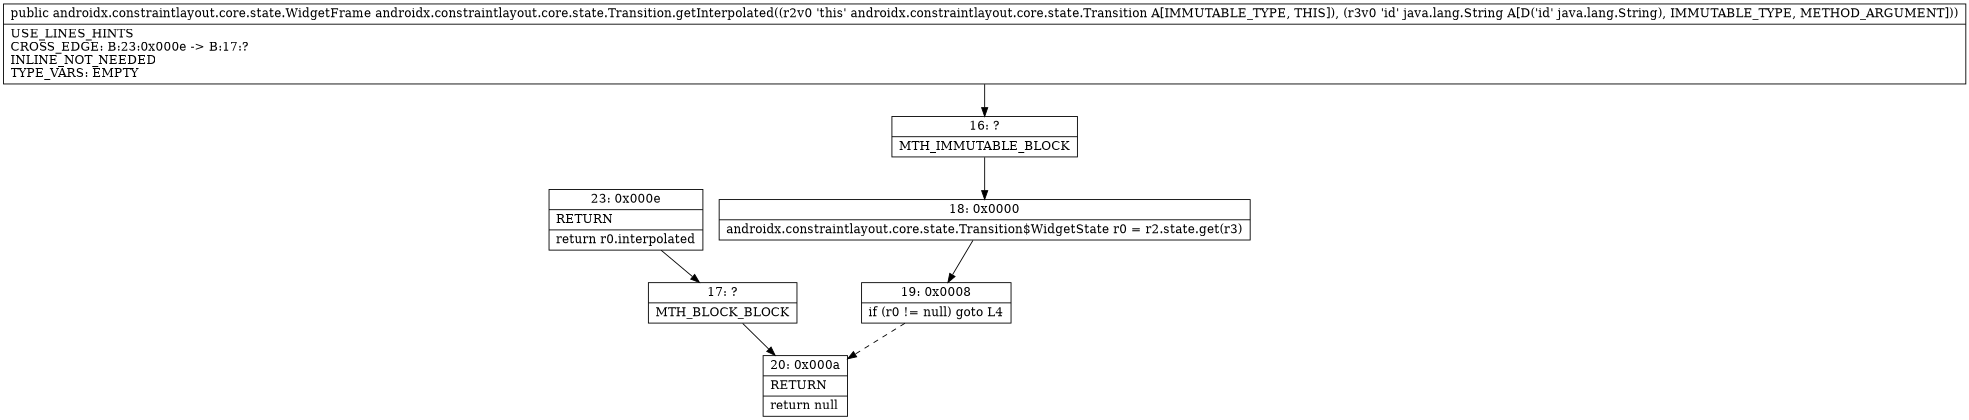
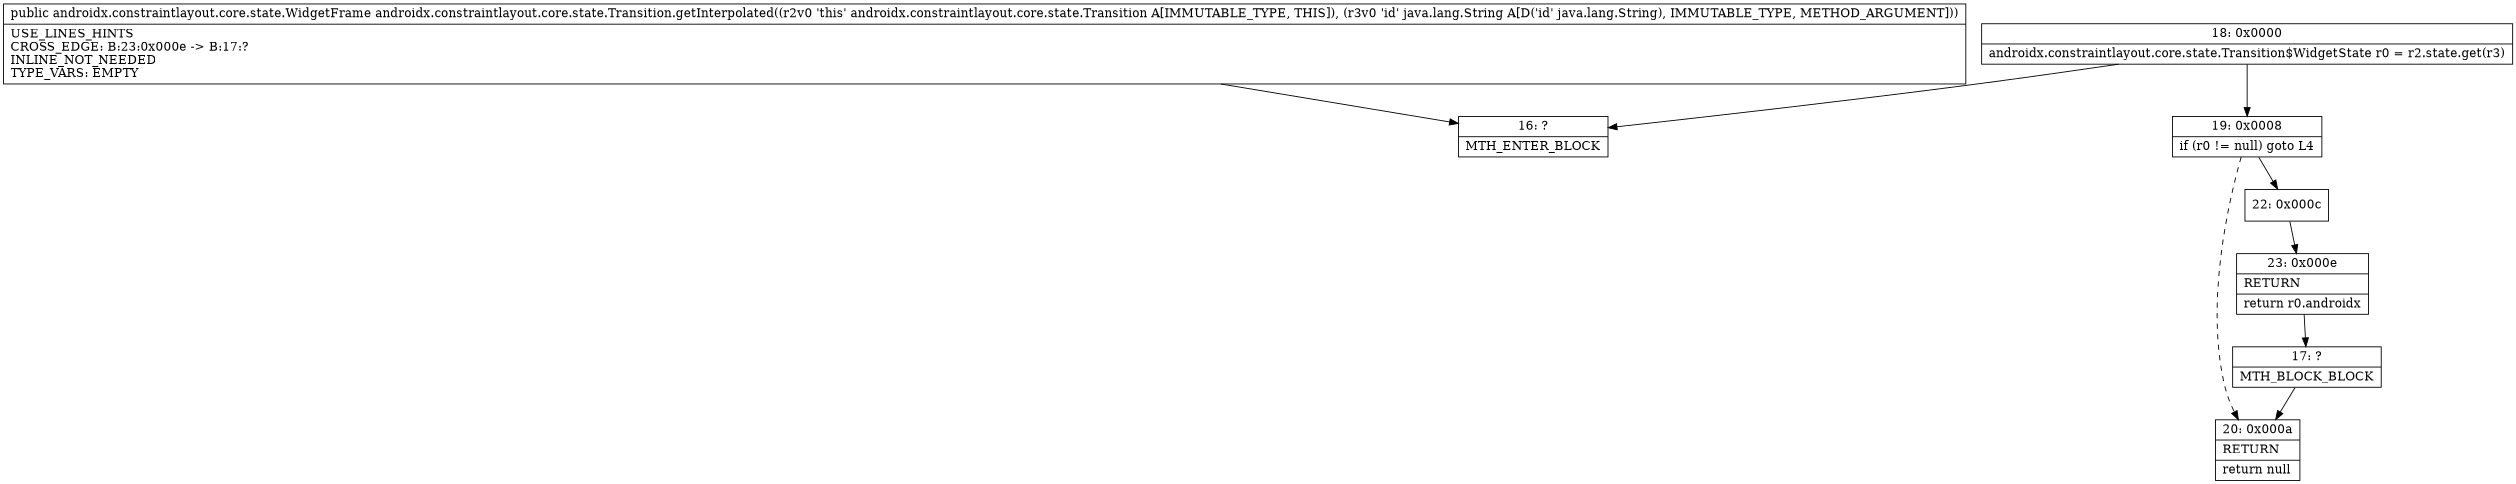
node "16: ?": text "MTH_IMMUTABLE_BLOCK" -> "MTH_ENTER_BLOCK"
edge "16: ?" -> "18: 0x0000": reversed
node "22: 0x000c": added
node "23: 0x000e": text "return r0.interpolated" -> "return r0.androidx"
